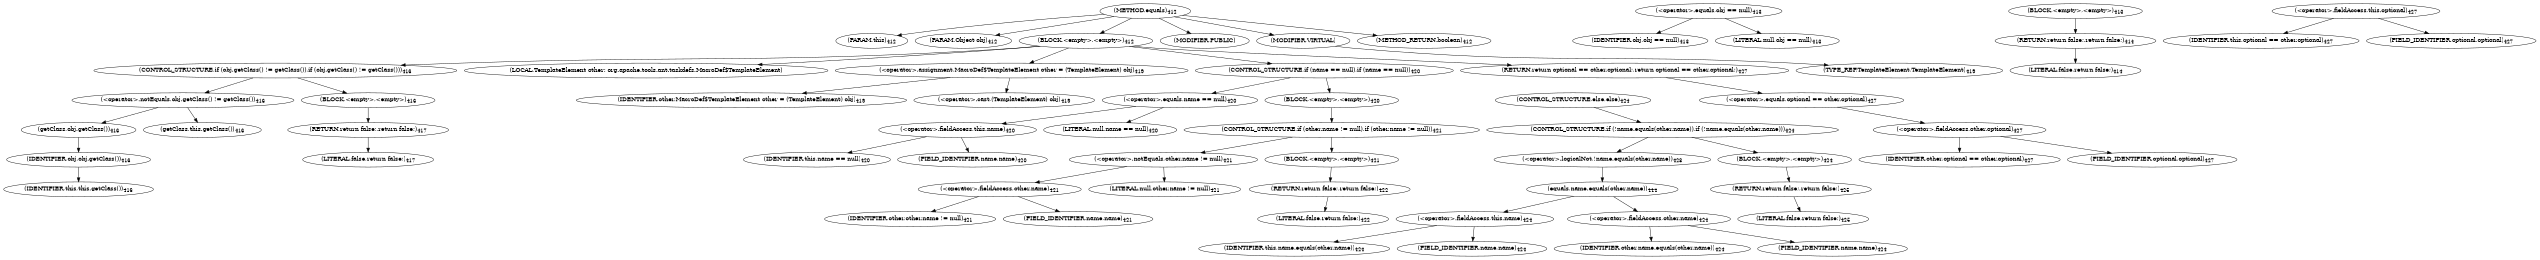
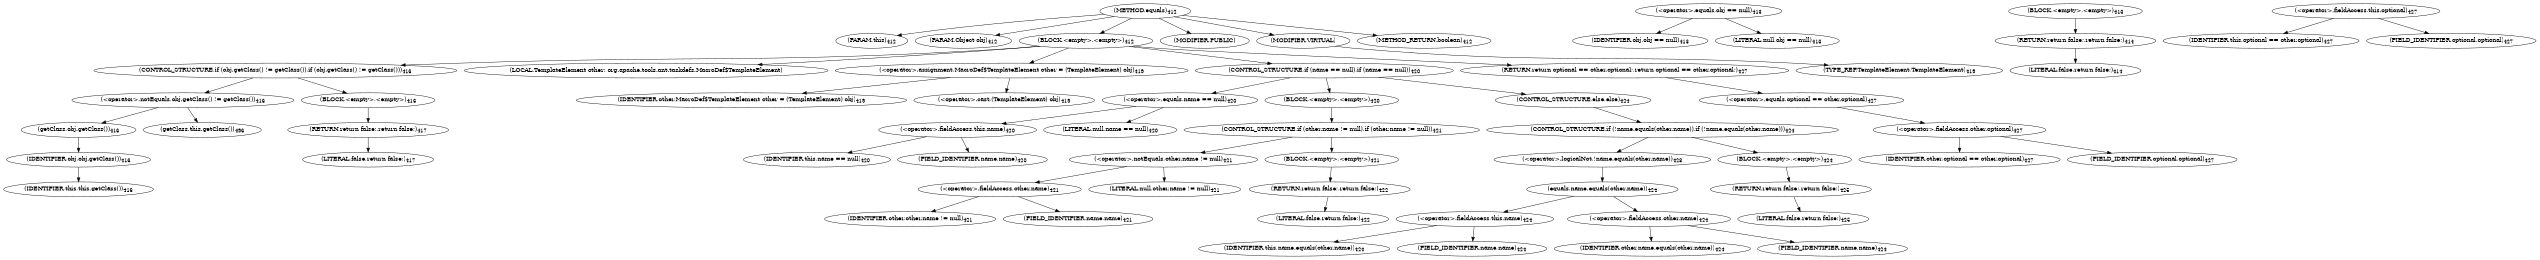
edge "(CONTROL_STRUCTURE,if (name == null),if (name == null))" -> "(CONTROL_STRUCTURE,else,else)": added
node "(getClass,this.getClass())": text "416" -> "496"
node "(equals,name.equals(other.name))": text "444" -> "424"
